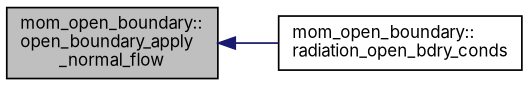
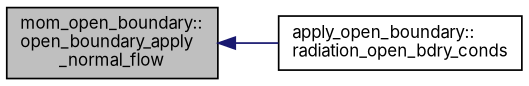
node "mom_open_boundary:: radiation_open_bdry_conds": label "mom_open_boundary:: radiation_open_bdry_conds" -> "apply_open_boundary:: radiation_open_bdry_conds"
